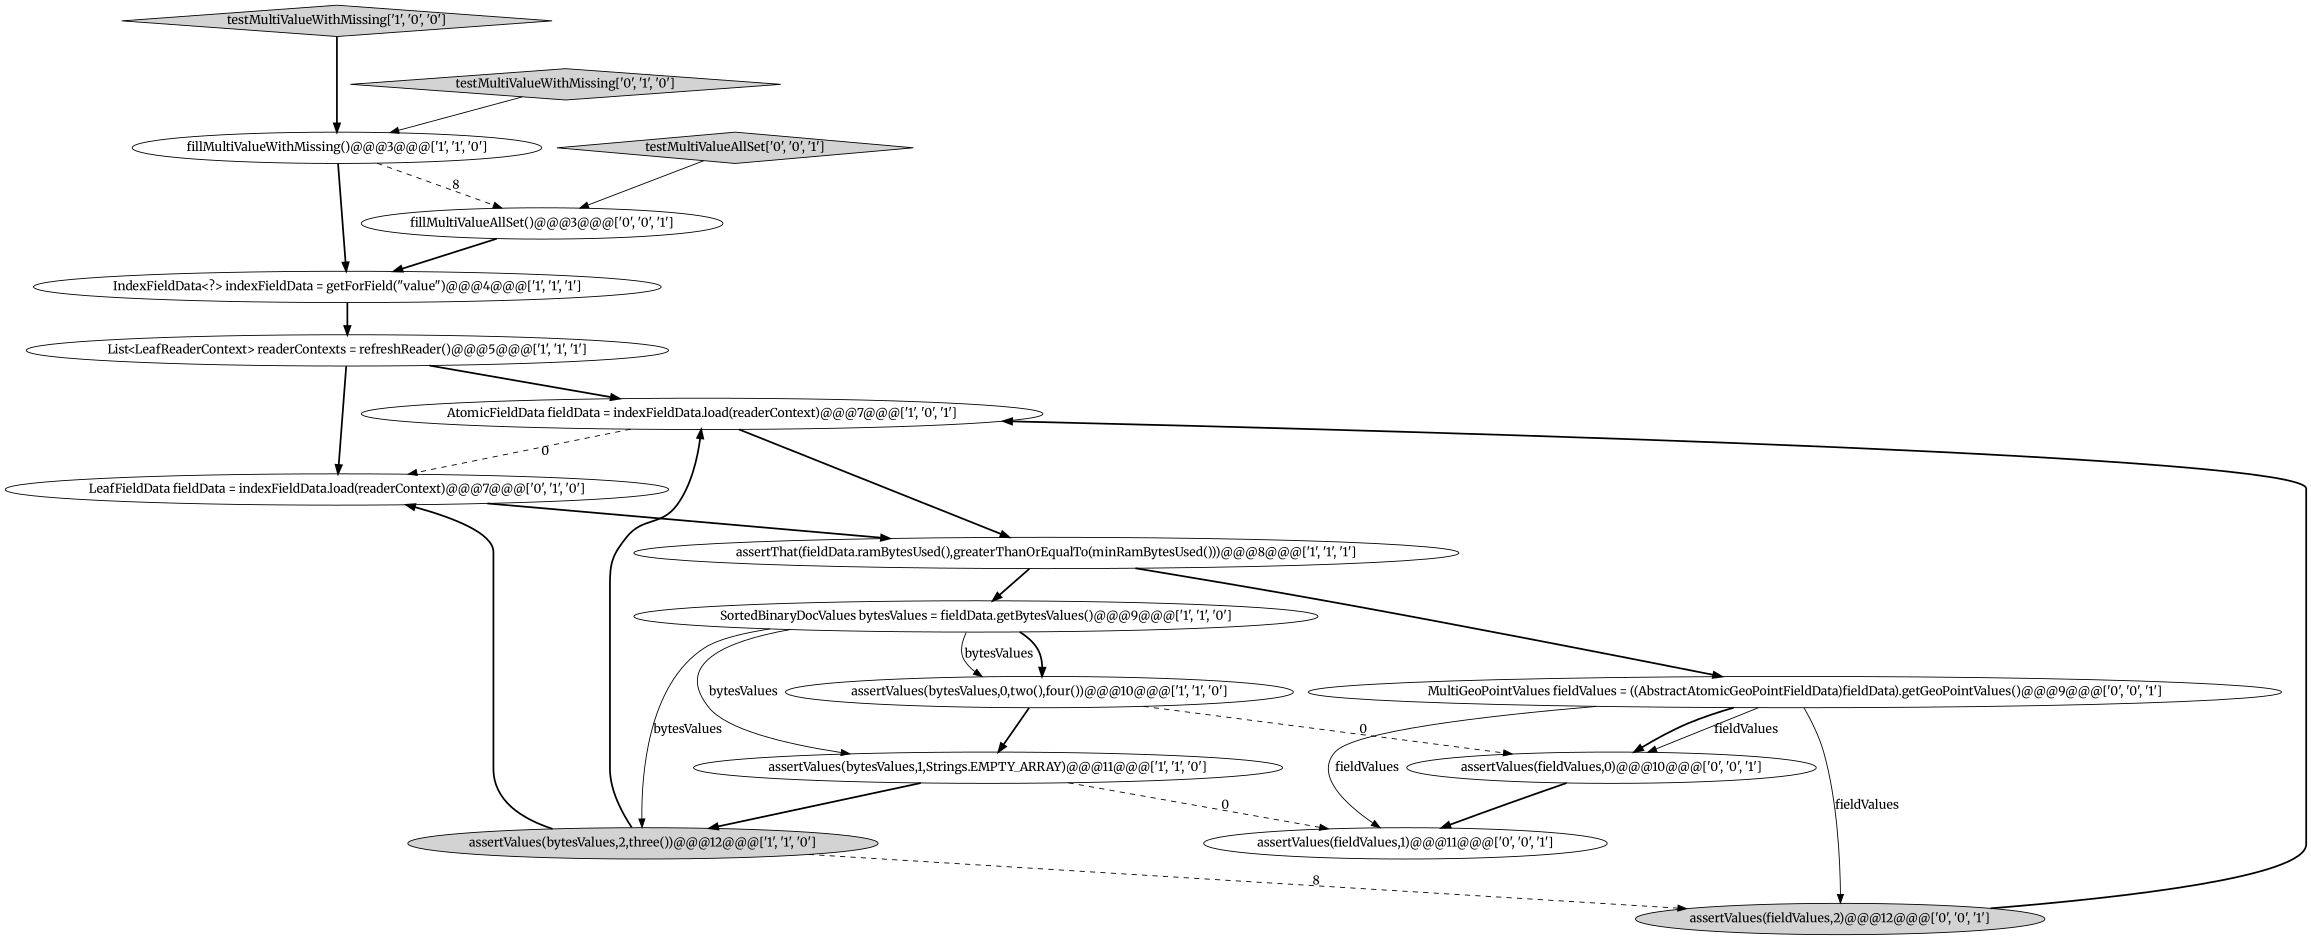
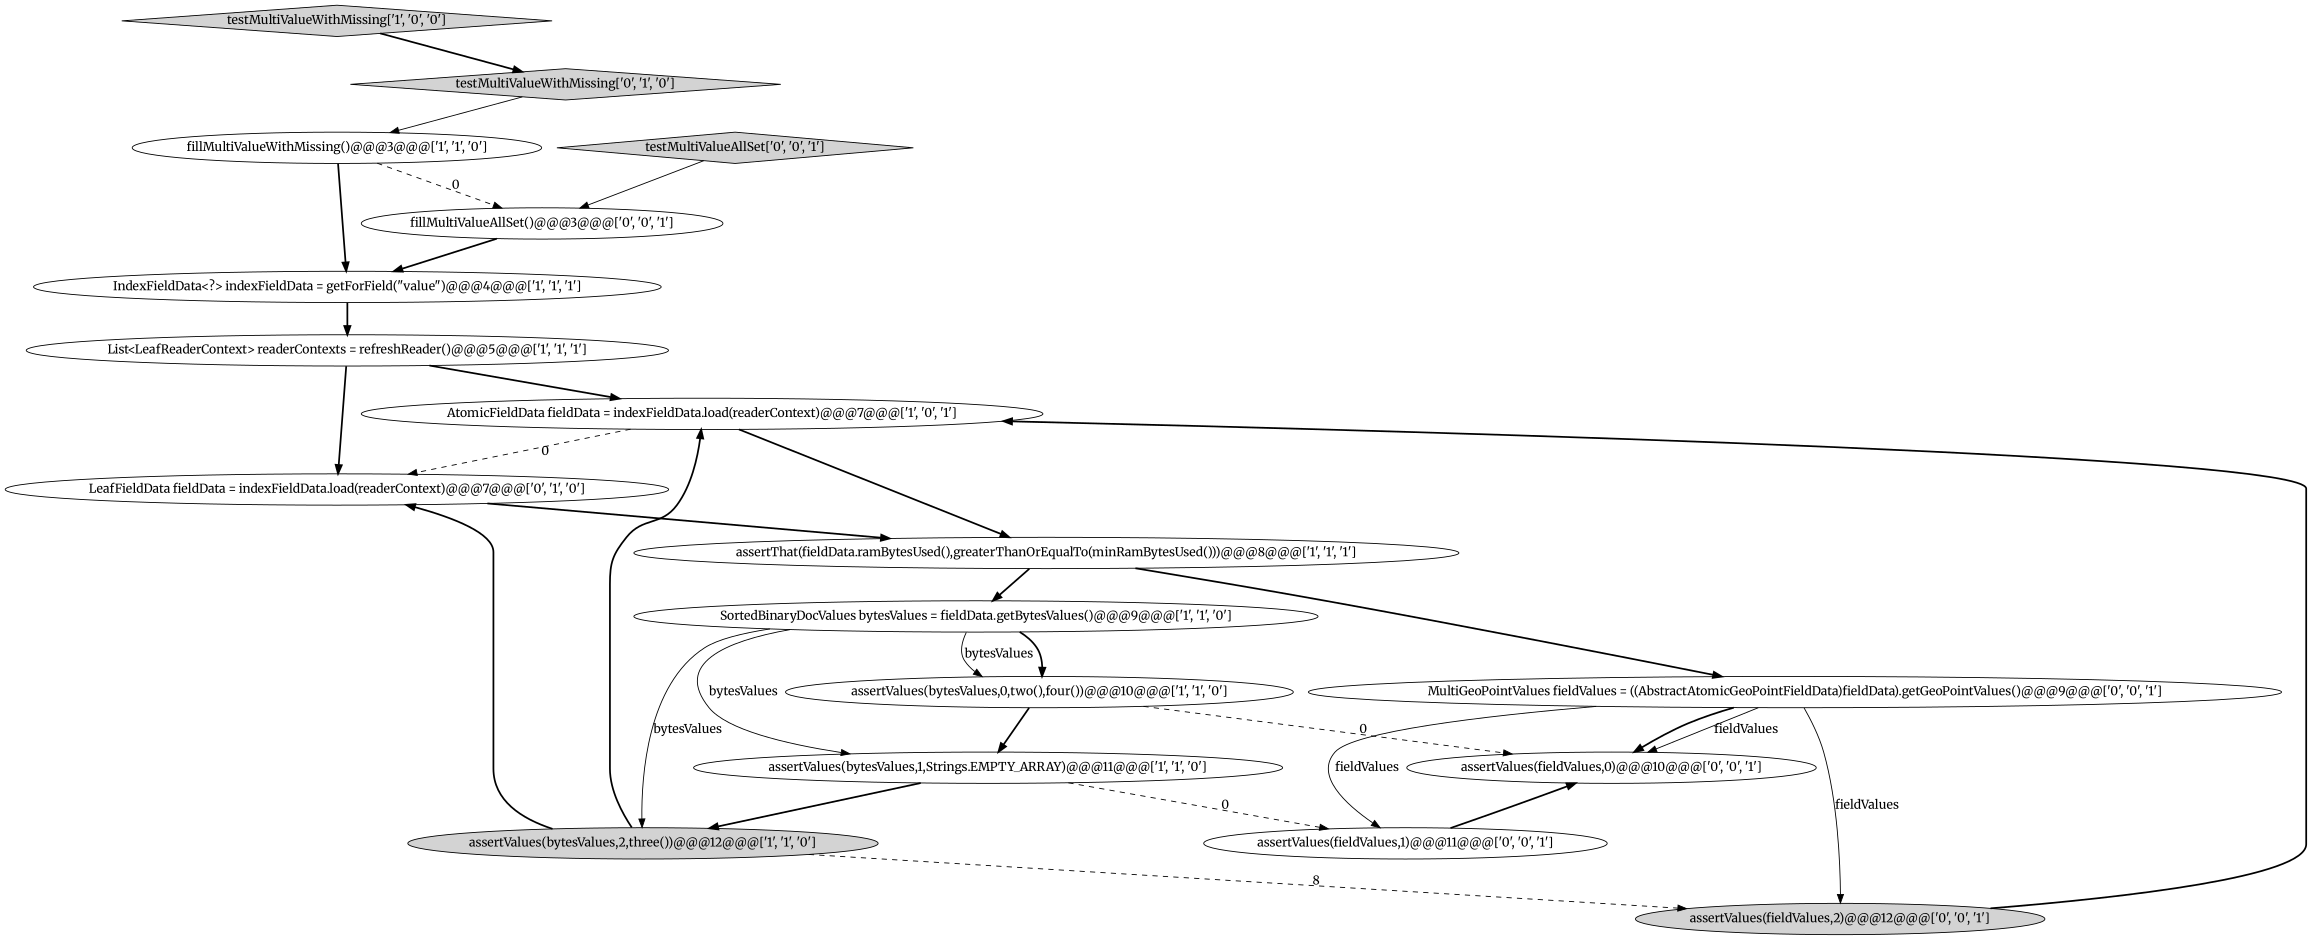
edge "testMultiValueWithMissing['1', '0', '0']" -> "fillMultiValueWithMissing()@@@3@@@['1', '1', '0']": now "testMultiValueWithMissing['1', '0', '0']" -> "testMultiValueWithMissing['0', '1', '0']"
edge "fillMultiValueWithMissing()@@@3@@@['1', '1', '0']" -> "fillMultiValueAllSet()@@@3@@@['0', '0', '1']": label "8" -> "0"
edge "assertValues(fieldValues,0)@@@10@@@['0', '0', '1']" -> "assertValues(fieldValues,1)@@@11@@@['0', '0', '1']": reversed
